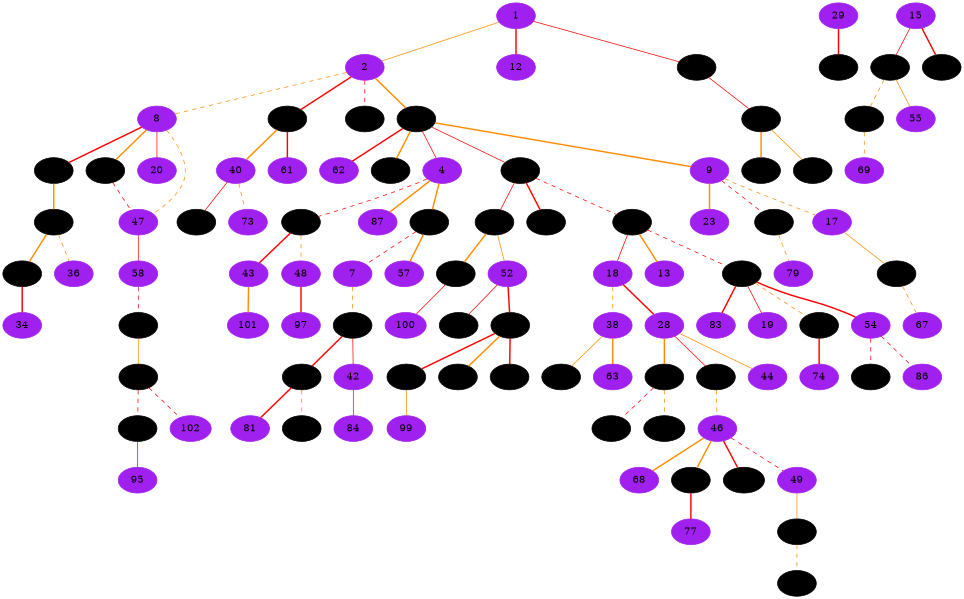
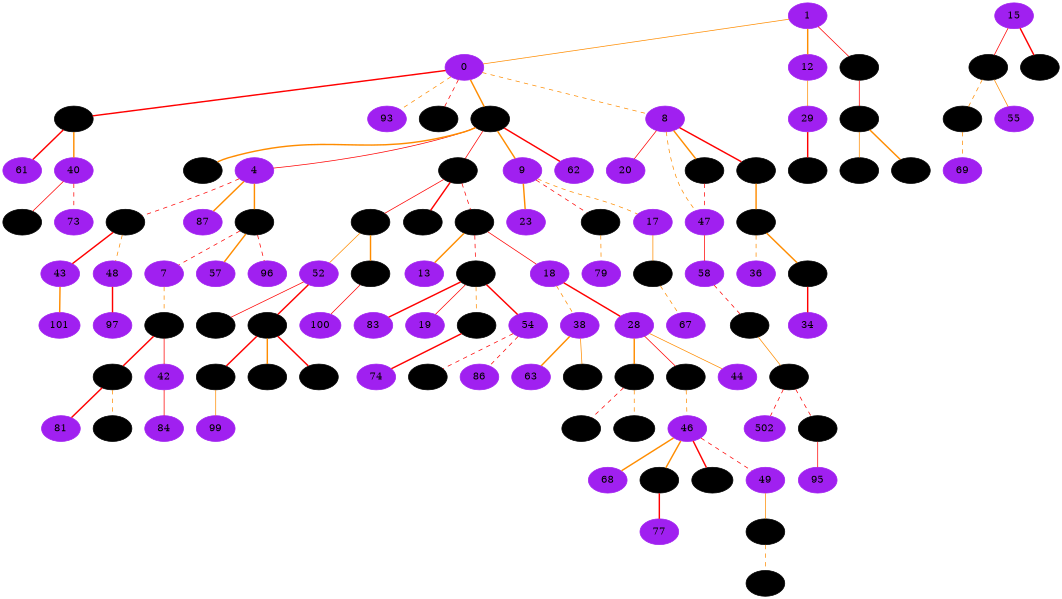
edge "1" -- "12": color red -> darkorange
node "2": label "2" -> "0"
edge "12" -- "29": added
node "93": added
edge "40" -- "73": color darkorange -> red
node "96": added
node "102": label "102" -> "502"
